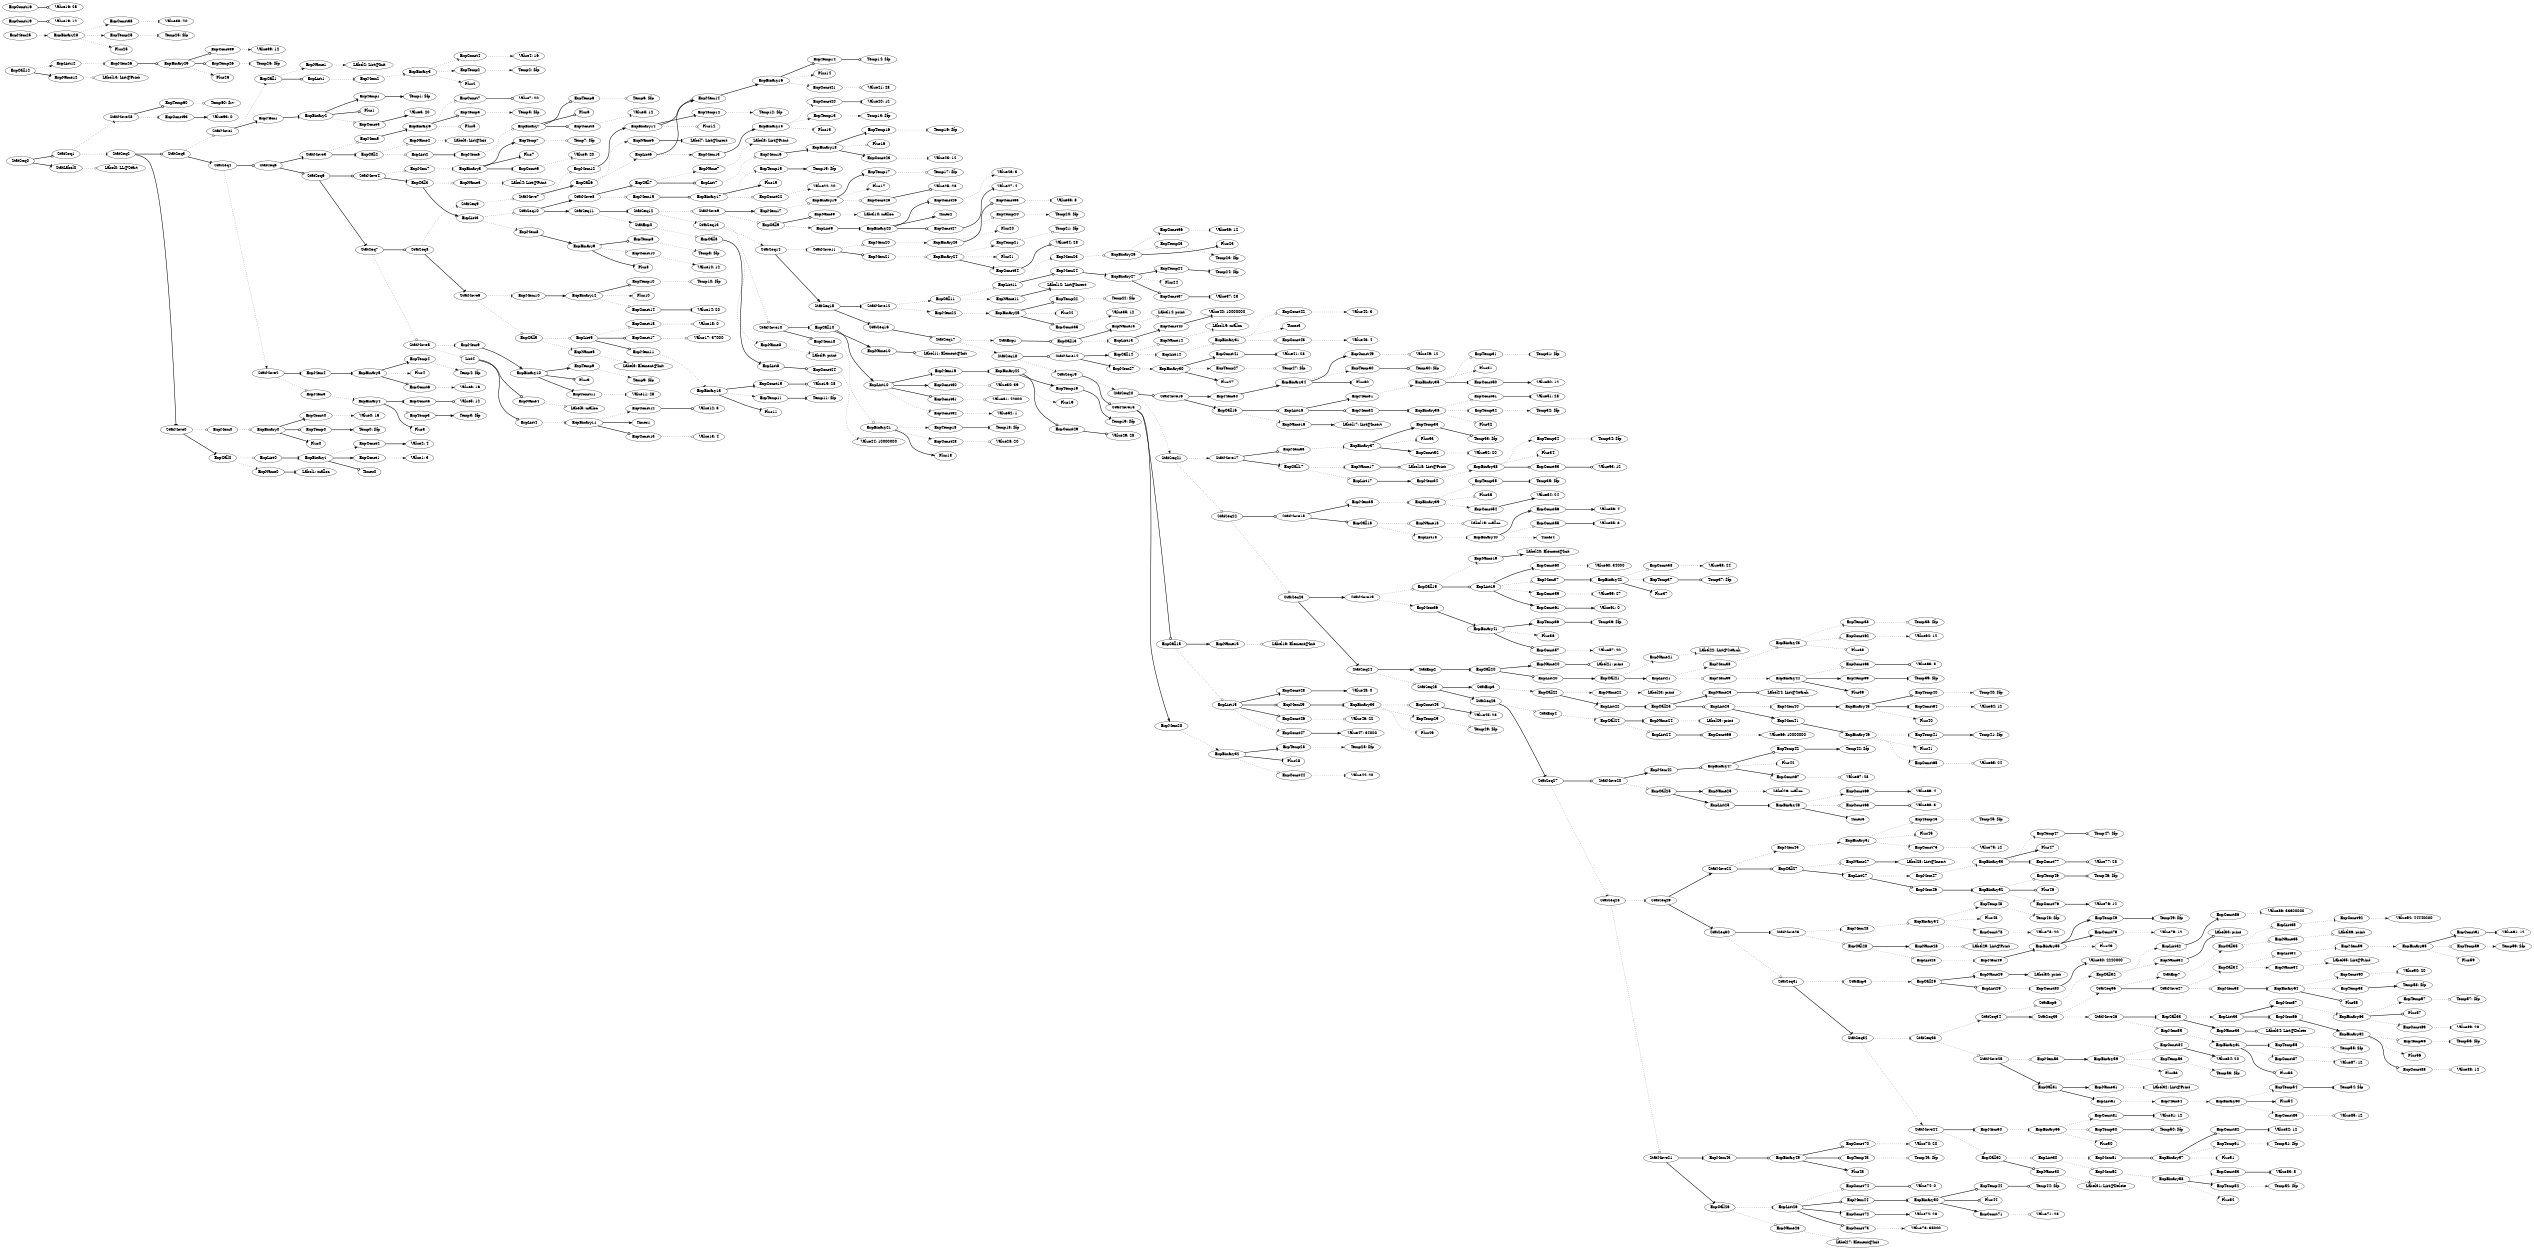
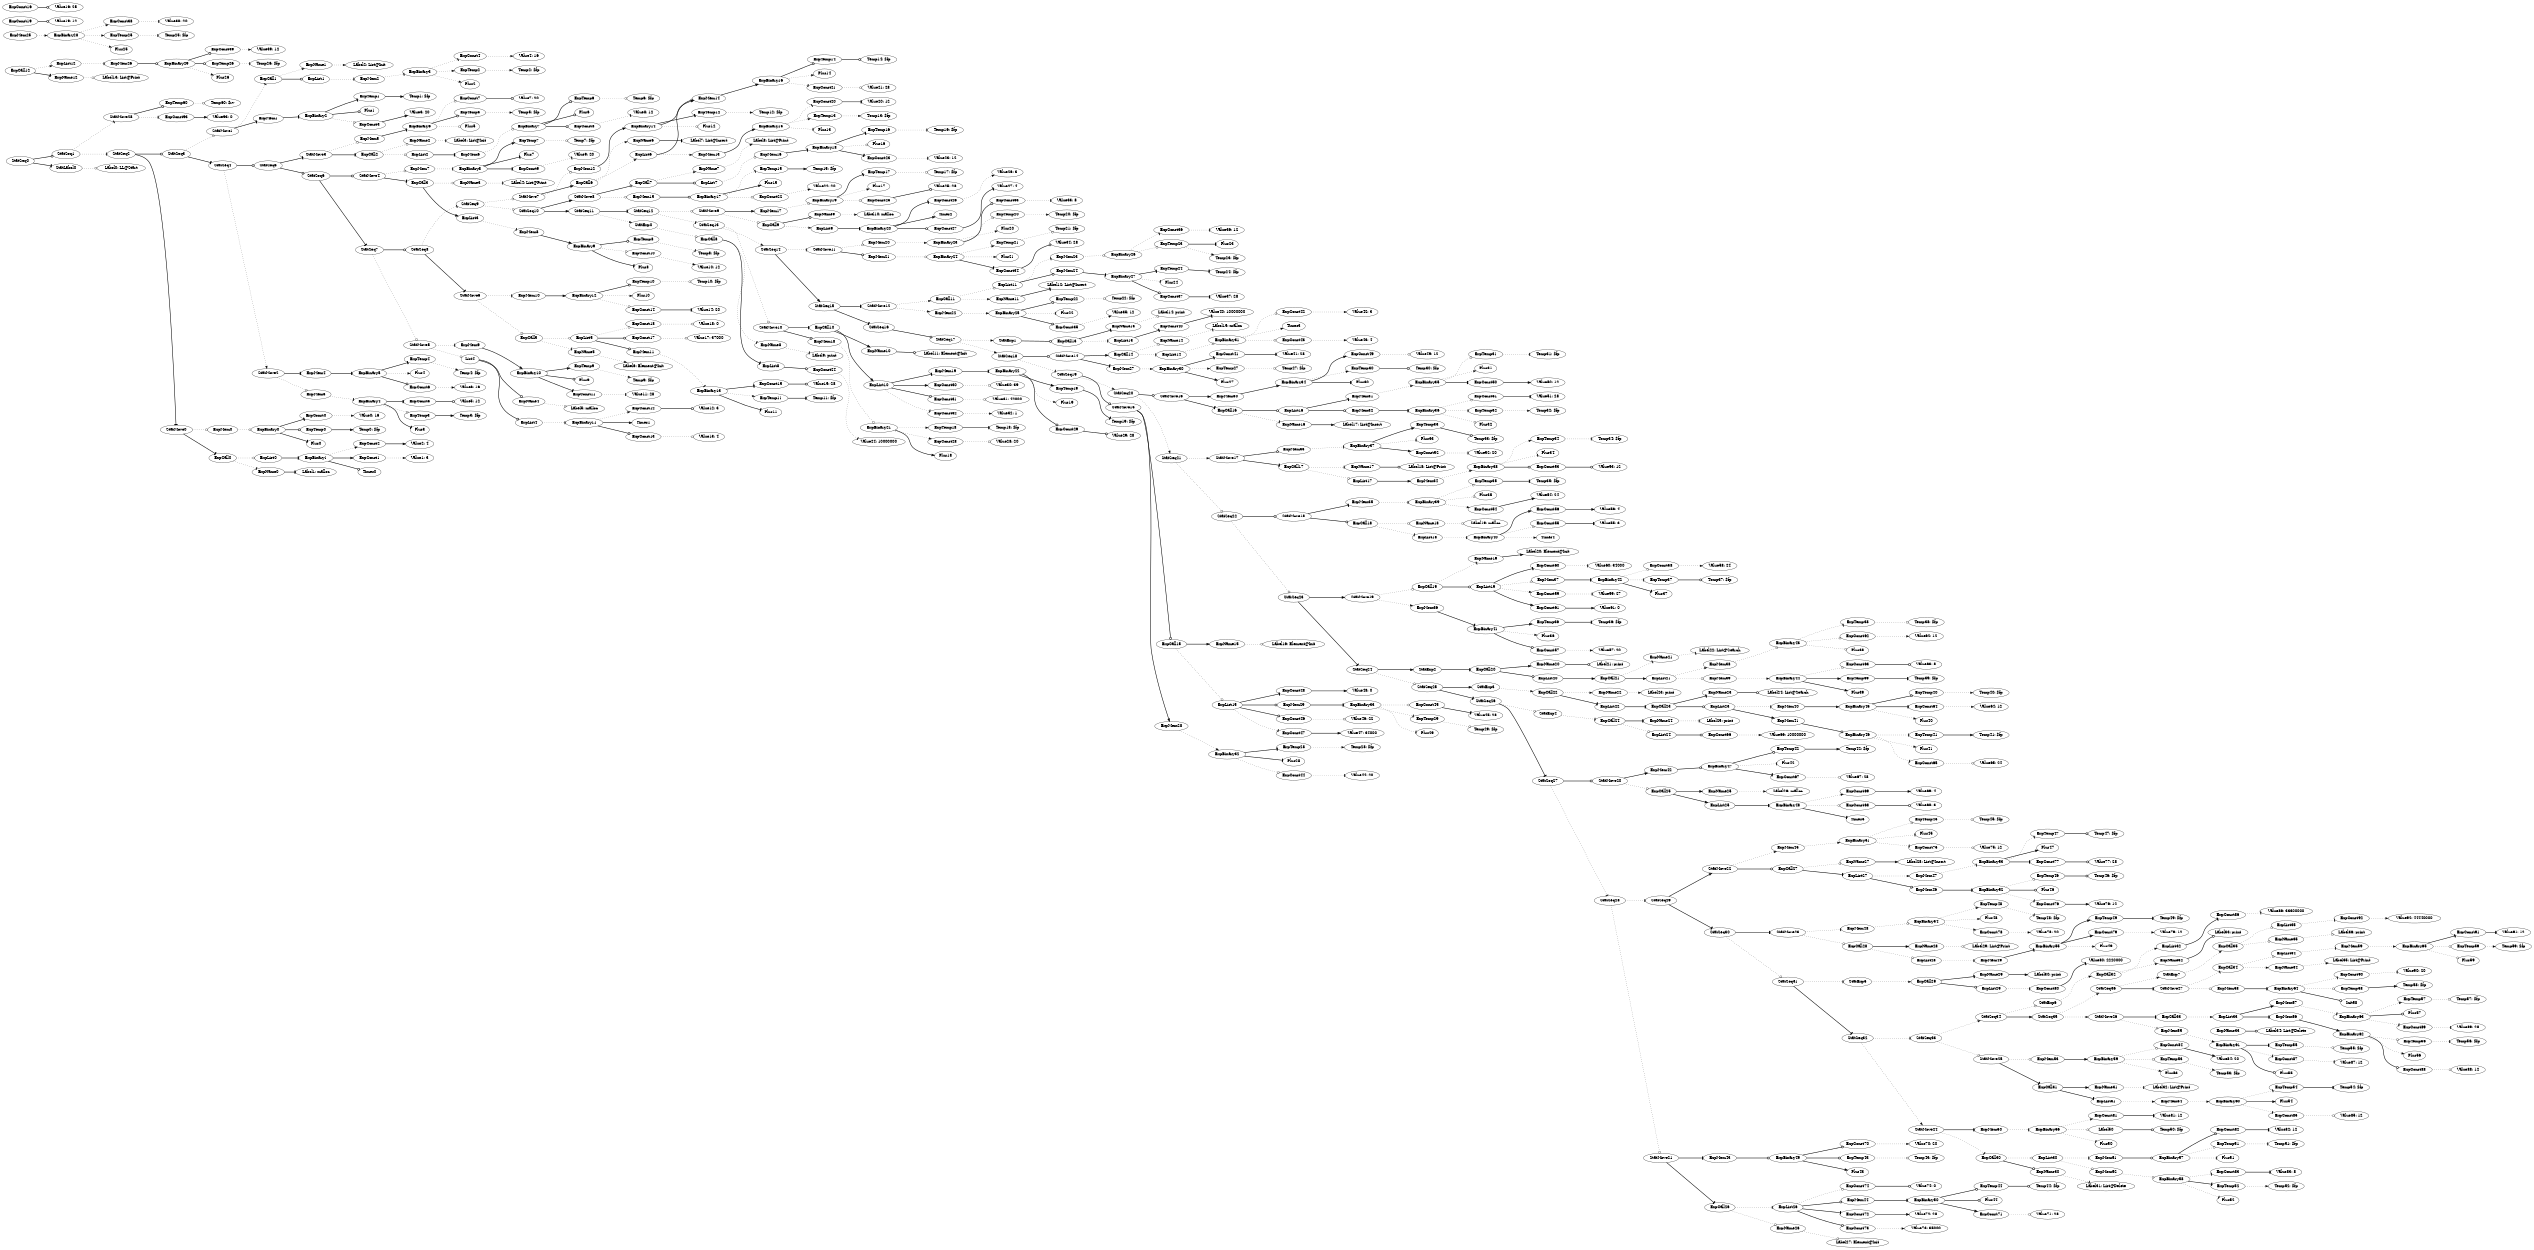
edge "ExpList3" -> "StatSeq10": now "StatSeq9" -> "StatSeq10"
edge "ExpBinary26" -> "Plus23": now "ExpTemp23" -> "Plus23"
node "Plus58": label "Plus58" -> "Init58"
edge "ExpCall33" -> "ExpName33": removed
node "ExpTemp50": label "ExpTemp50" -> "Label50"
